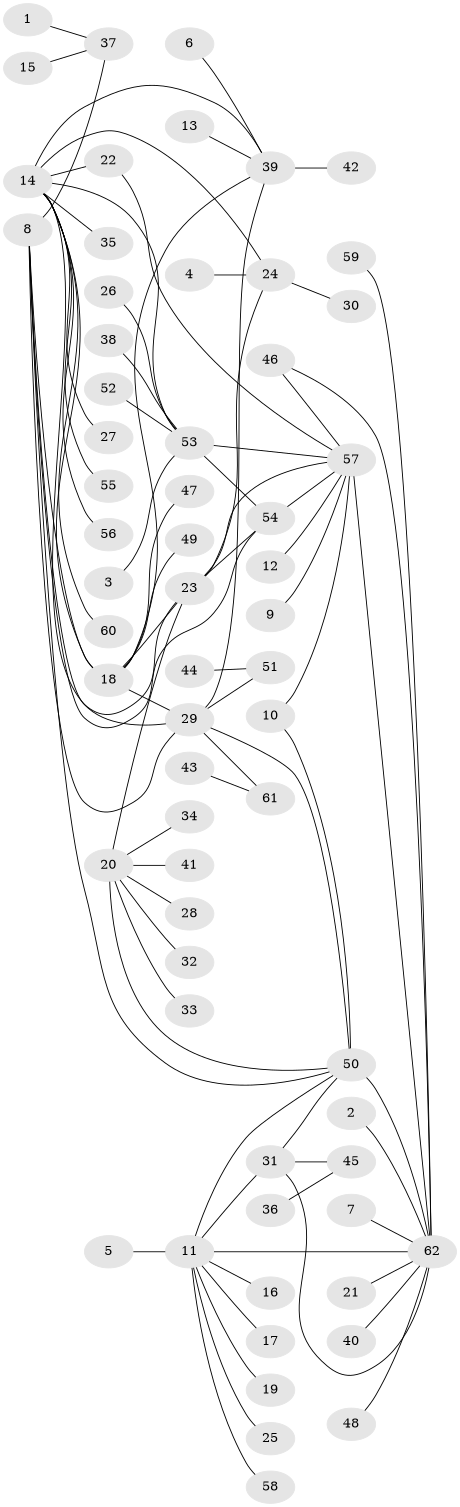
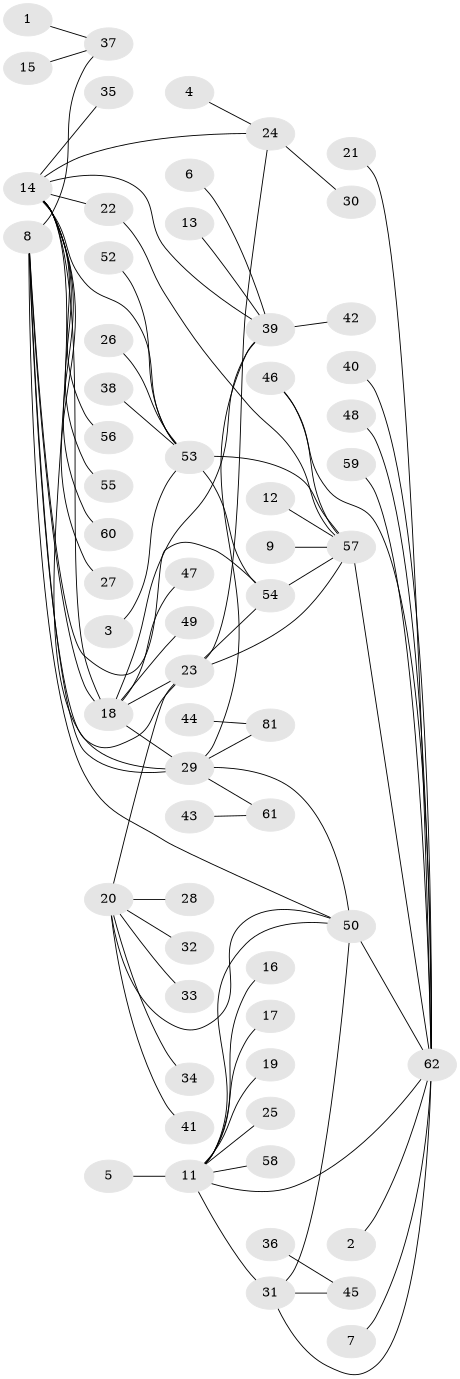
node "51": label "51" -> "81"
node "10": removed
